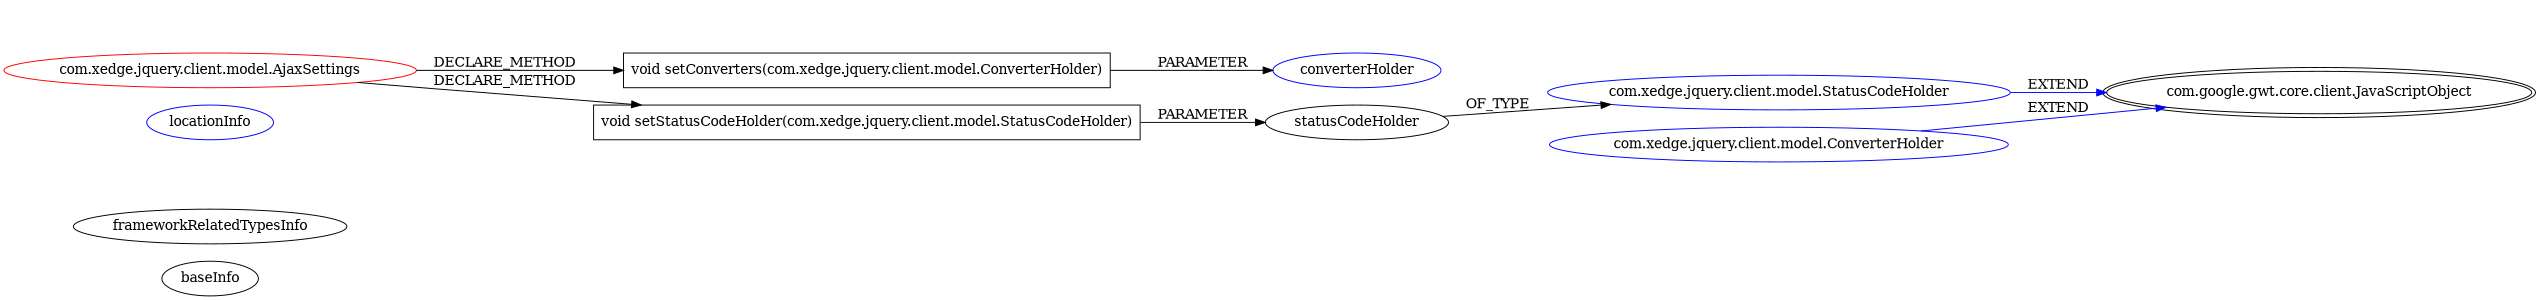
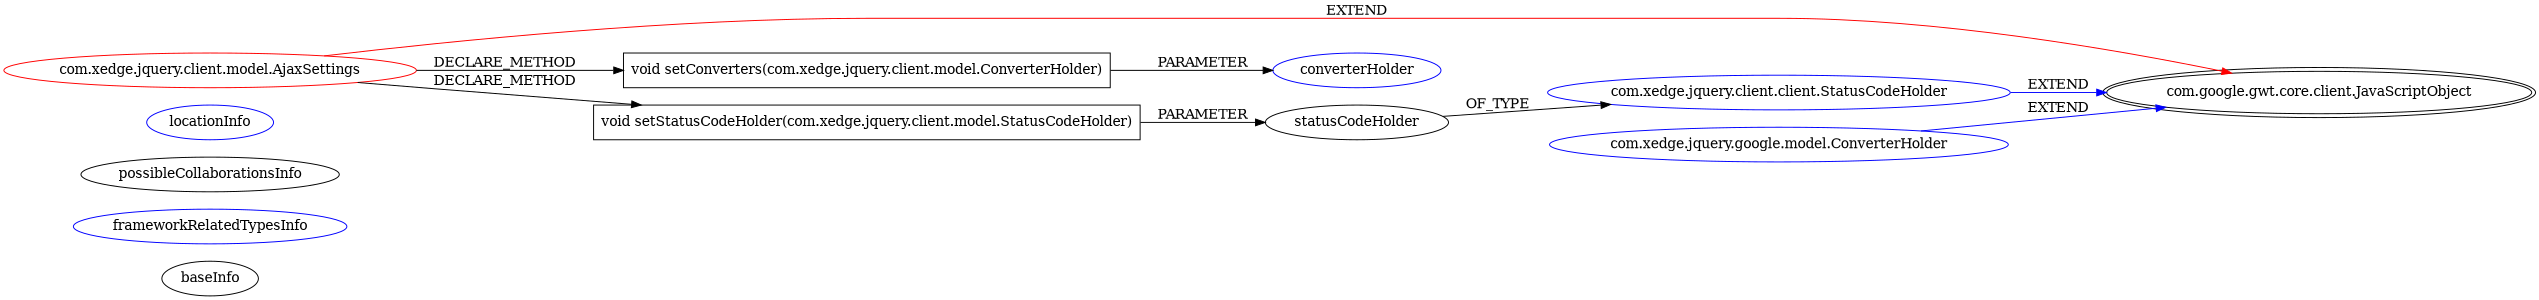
edge "com.xedge.jquery.client.model.AjaxSettings" -> "com.google.gwt.core.client.JavaScriptObject": added, label "EXTEND"
node "com.xedge.jquery.client.model.StatusCodeHolder": label "com.xedge.jquery.client.model.StatusCodeHolder" -> "com.xedge.jquery.client.client.StatusCodeHolder"
node "com.xedge.jquery.client.model.ConverterHolder": label "com.xedge.jquery.client.model.ConverterHolder" -> "com.xedge.jquery.google.model.ConverterHolder"
node "possibleCollaborationsInfo": added
node "frameworkRelatedTypesInfo": color black -> blue
